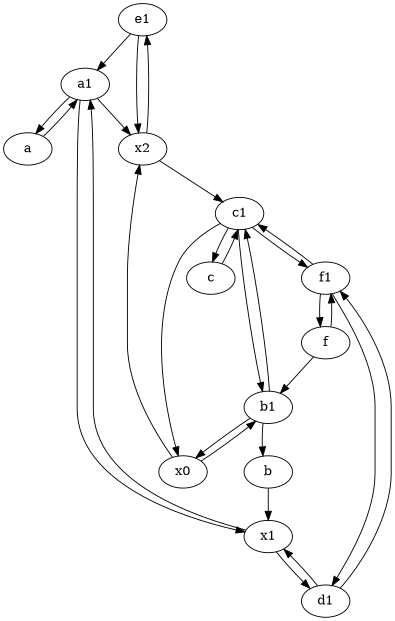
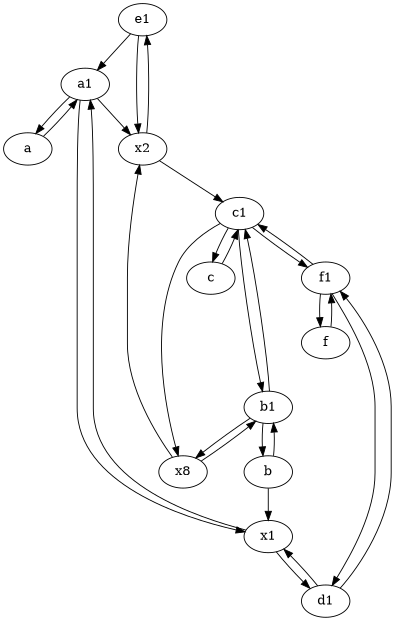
edge "f" -> "b1": now "b" -> "b1"
node "x0": label "x0" -> "x8"
